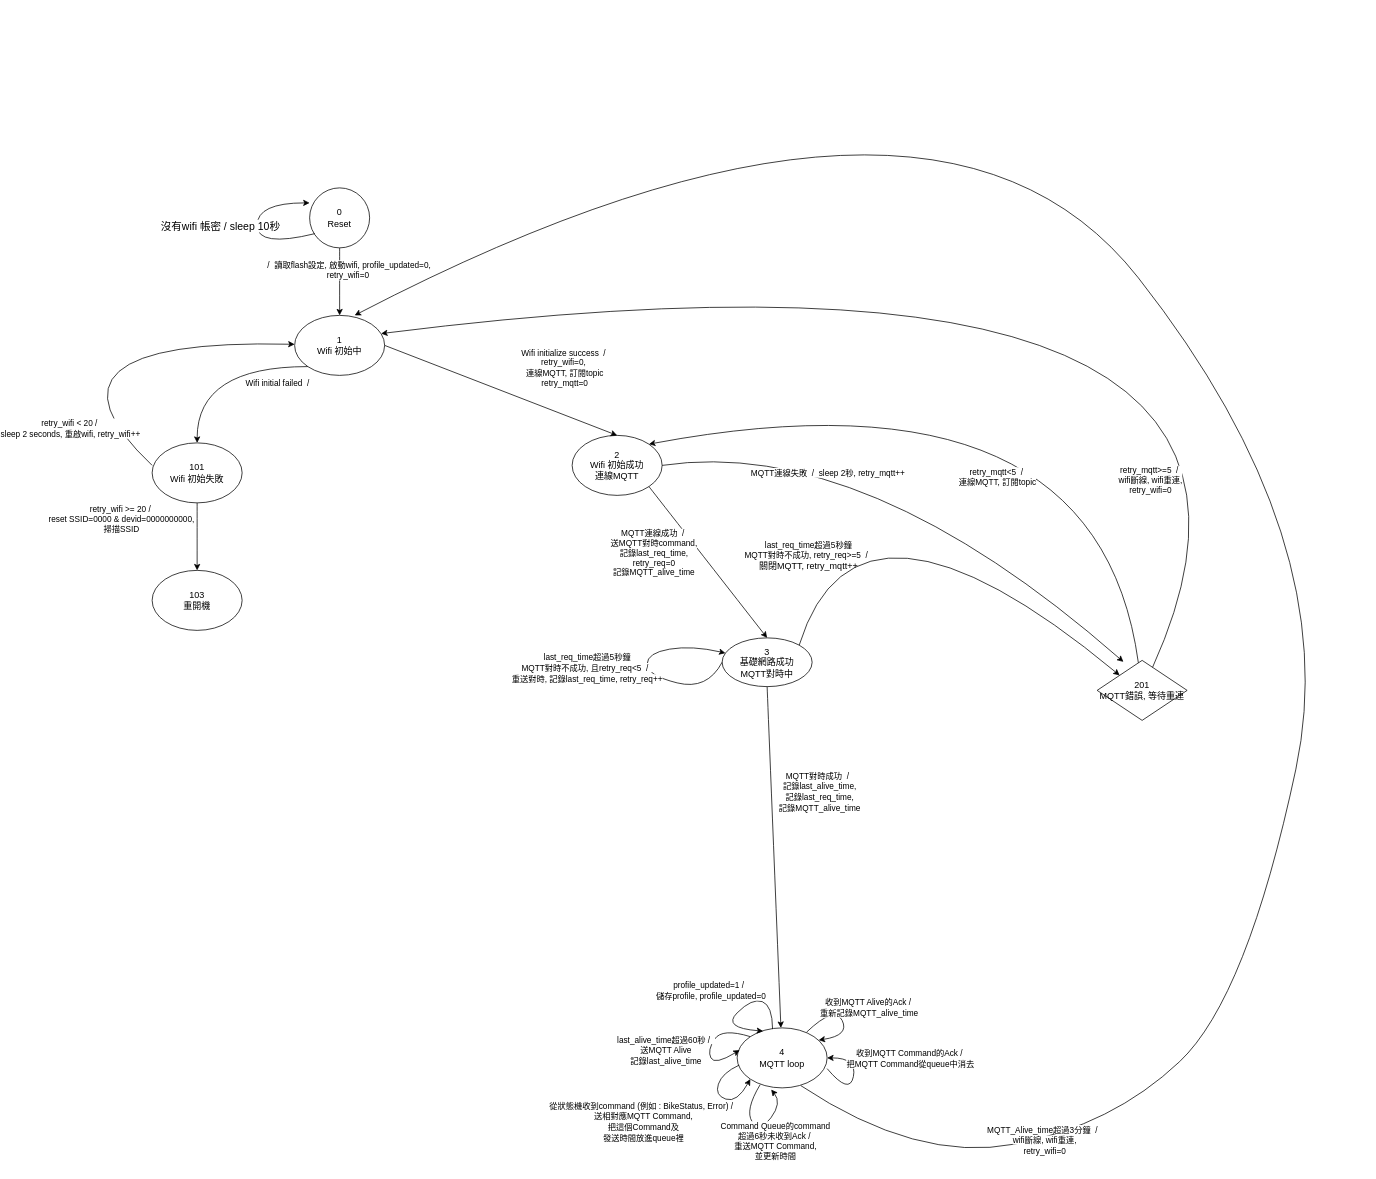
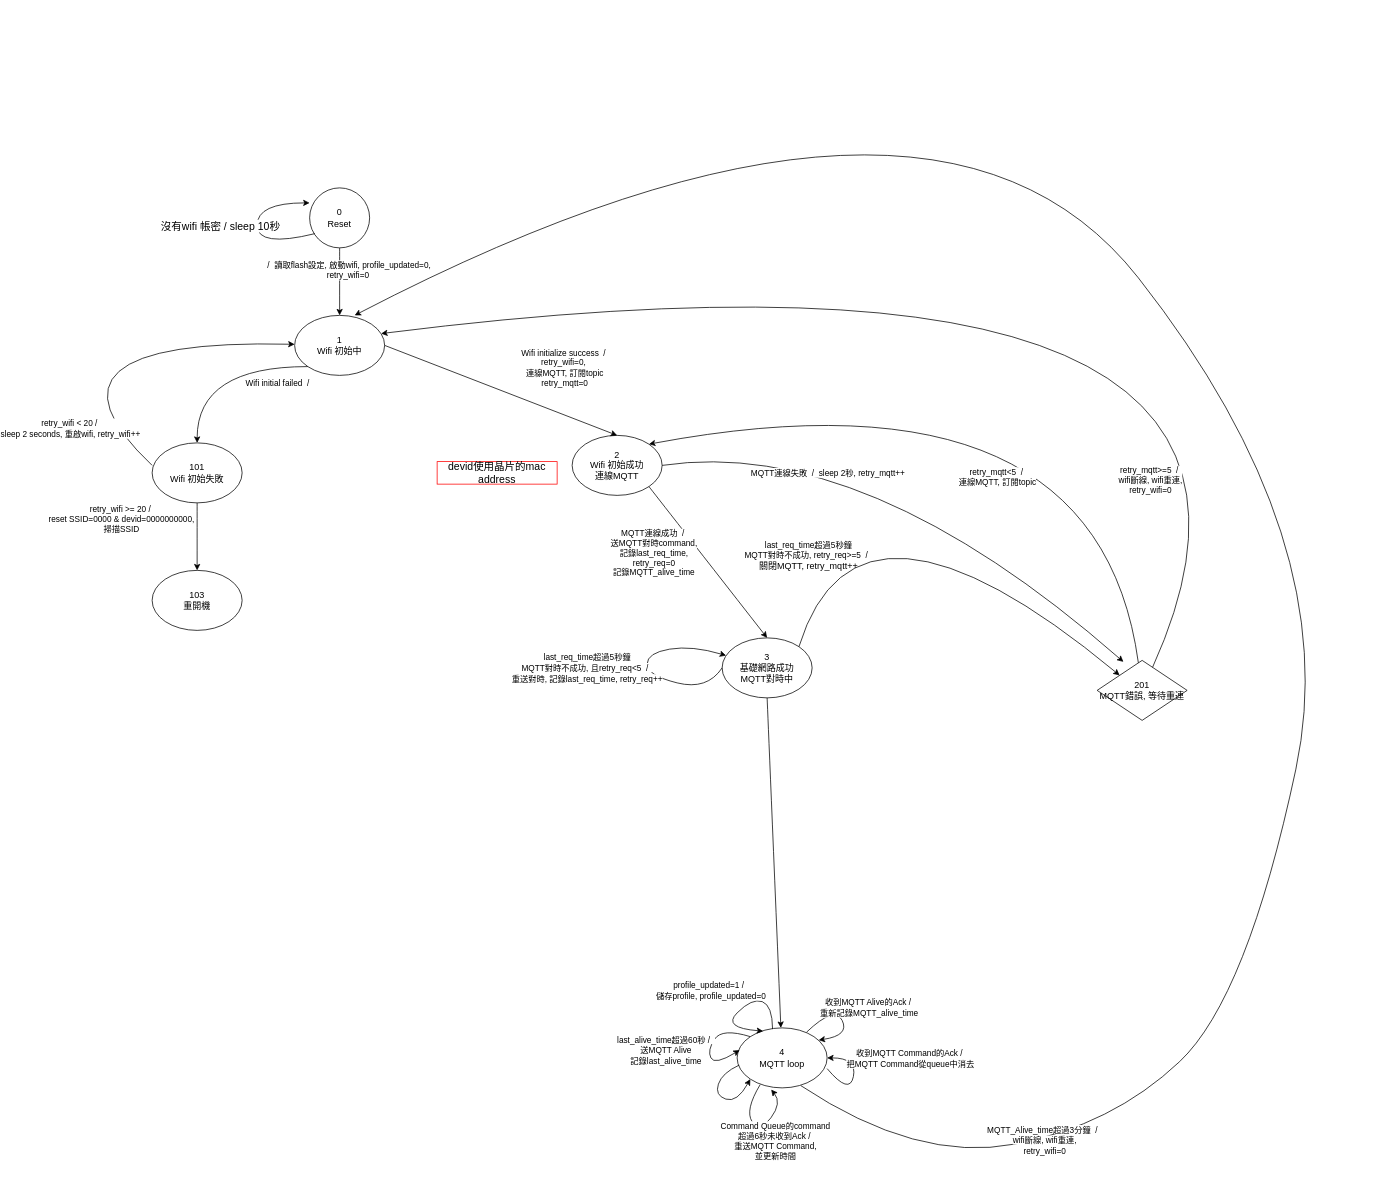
node "devid使用晶片的mac address": added
node "3 基礎網路成功 MQTT對時中": size 90x49 -> 90x60
node "MQTT對時成功 / 記錄last_alive_time,記錄last_req_time, 記錄MQTT_alive_time": removed
node "從狀態機收到command (例如 : BikeStatus, Error) / 送相對應MQTT Command, 把這個Command及 發送時間放進queue裡": removed
